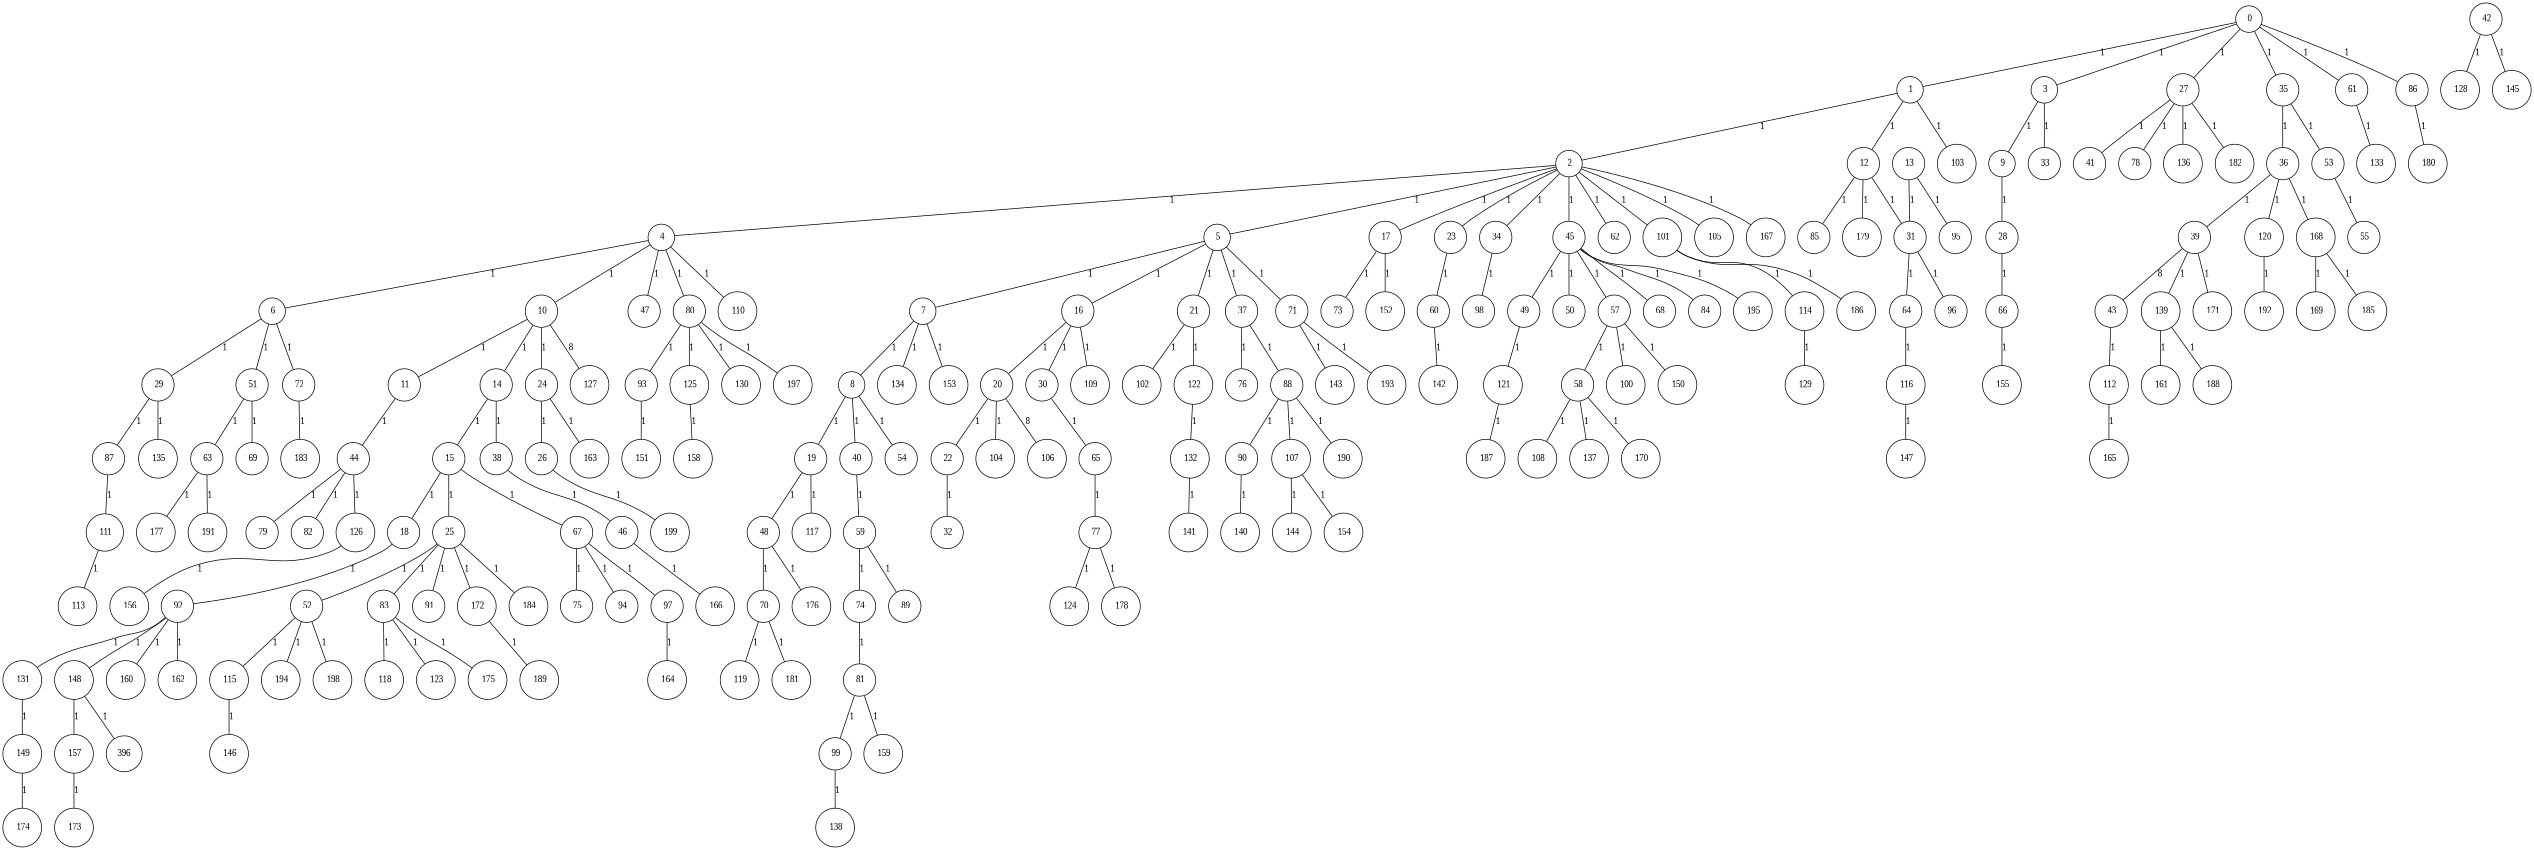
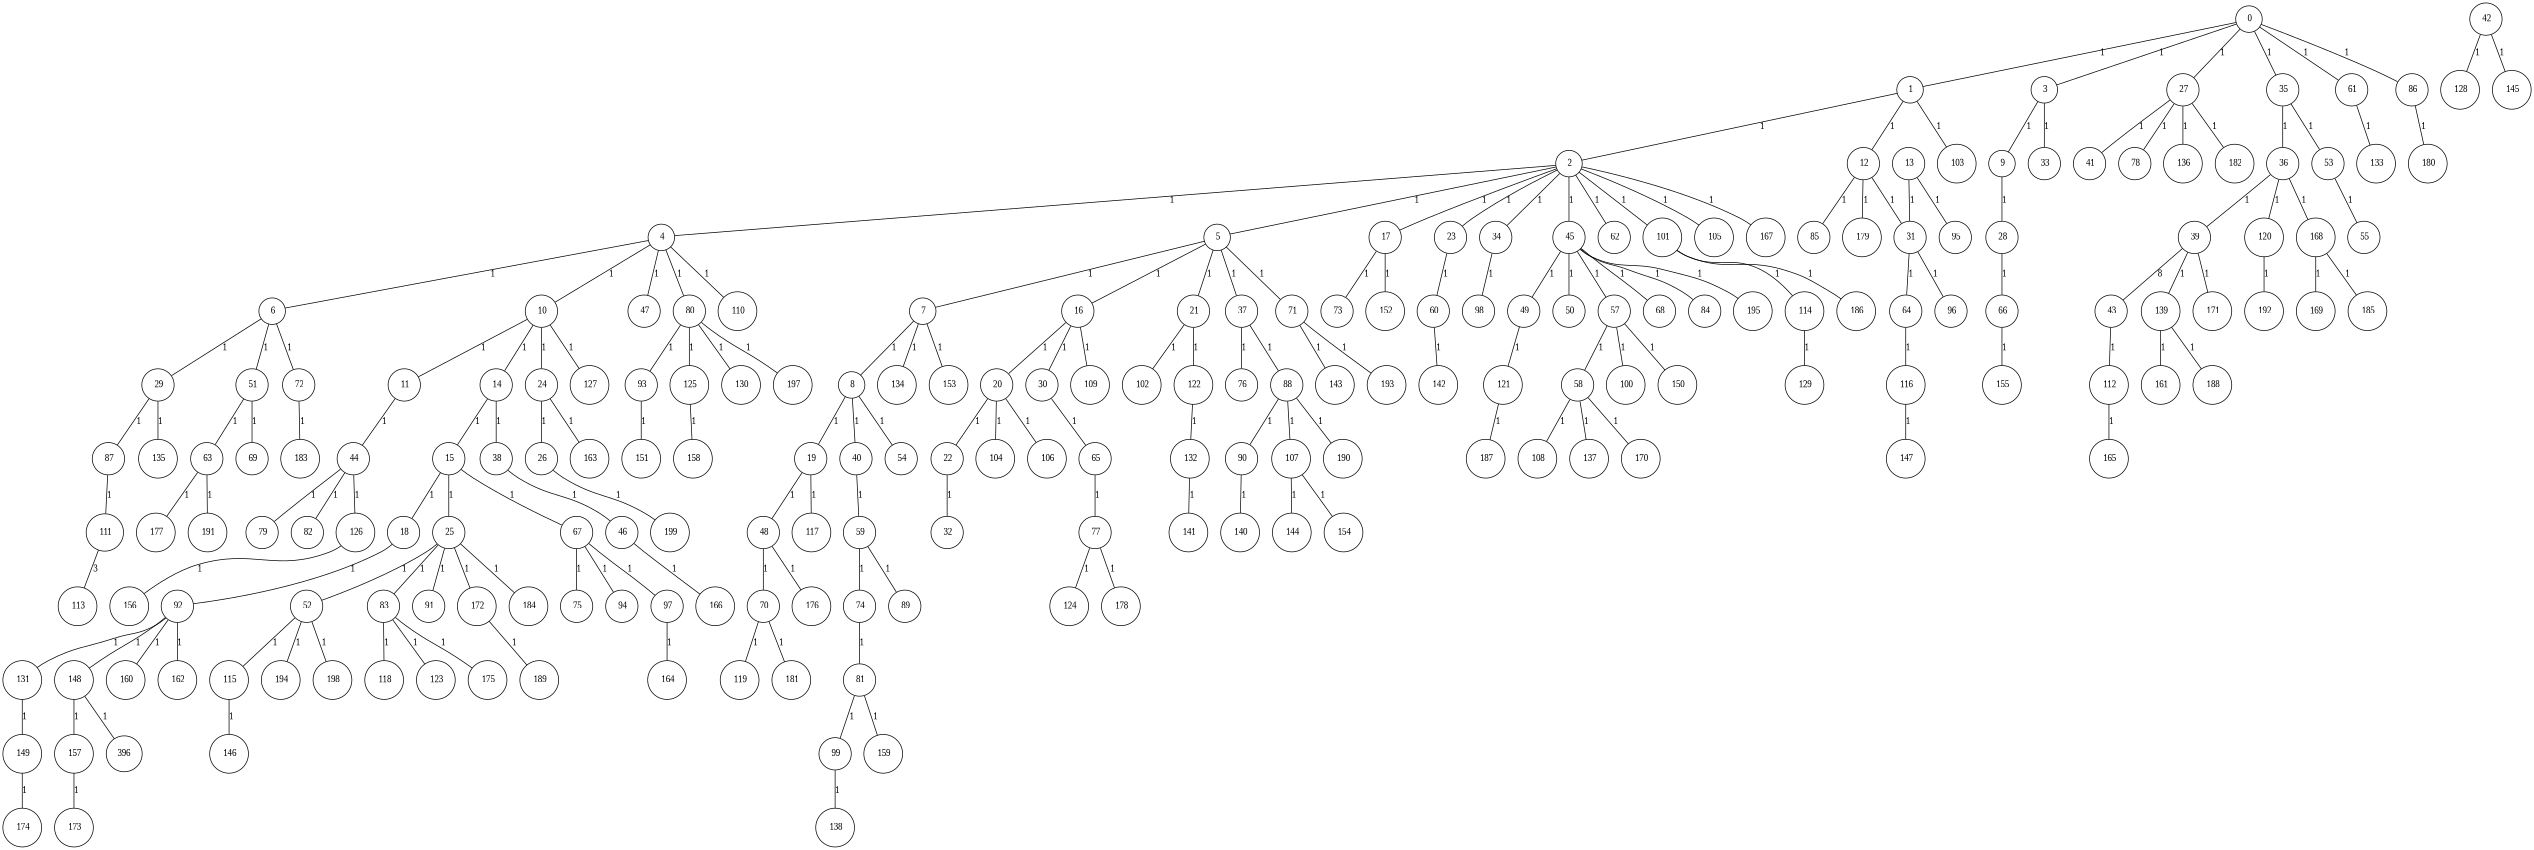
edge "10" -- "127": label "8" -> "1"
edge "20" -- "106": label "8" -> "1"
edge "111" -- "113": label "1" -> "3"
